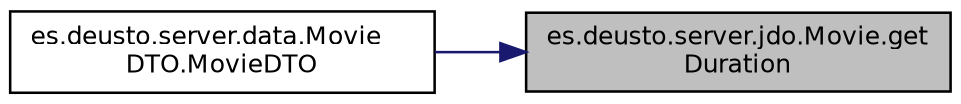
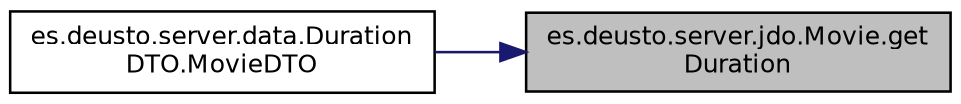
node "es.deusto.server.data.Movie DTO.MovieDTO": label "es.deusto.server.data.Movie DTO.MovieDTO" -> "es.deusto.server.data.Duration DTO.MovieDTO"
